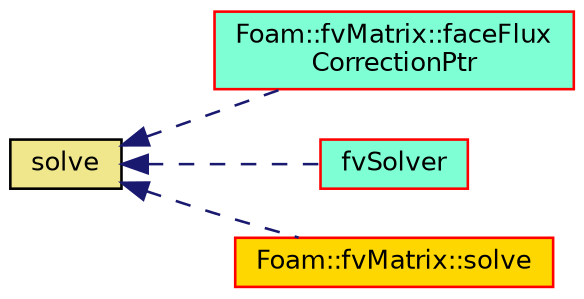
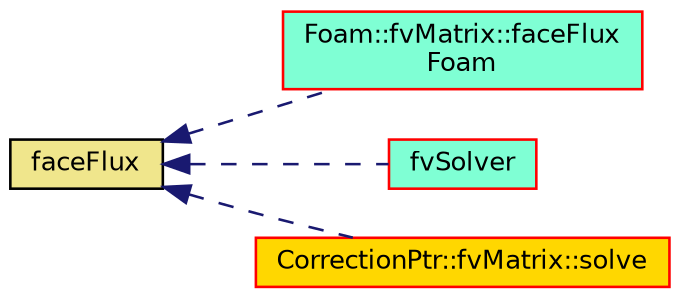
node "Foam::fvMatrix::faceFlux CorrectionPtr": label "Foam::fvMatrix::faceFlux CorrectionPtr" -> "Foam::fvMatrix::faceFlux Foam"
node "solve": label "solve" -> "faceFlux"
node "Foam::fvMatrix::solve": label "Foam::fvMatrix::solve" -> "CorrectionPtr::fvMatrix::solve"
